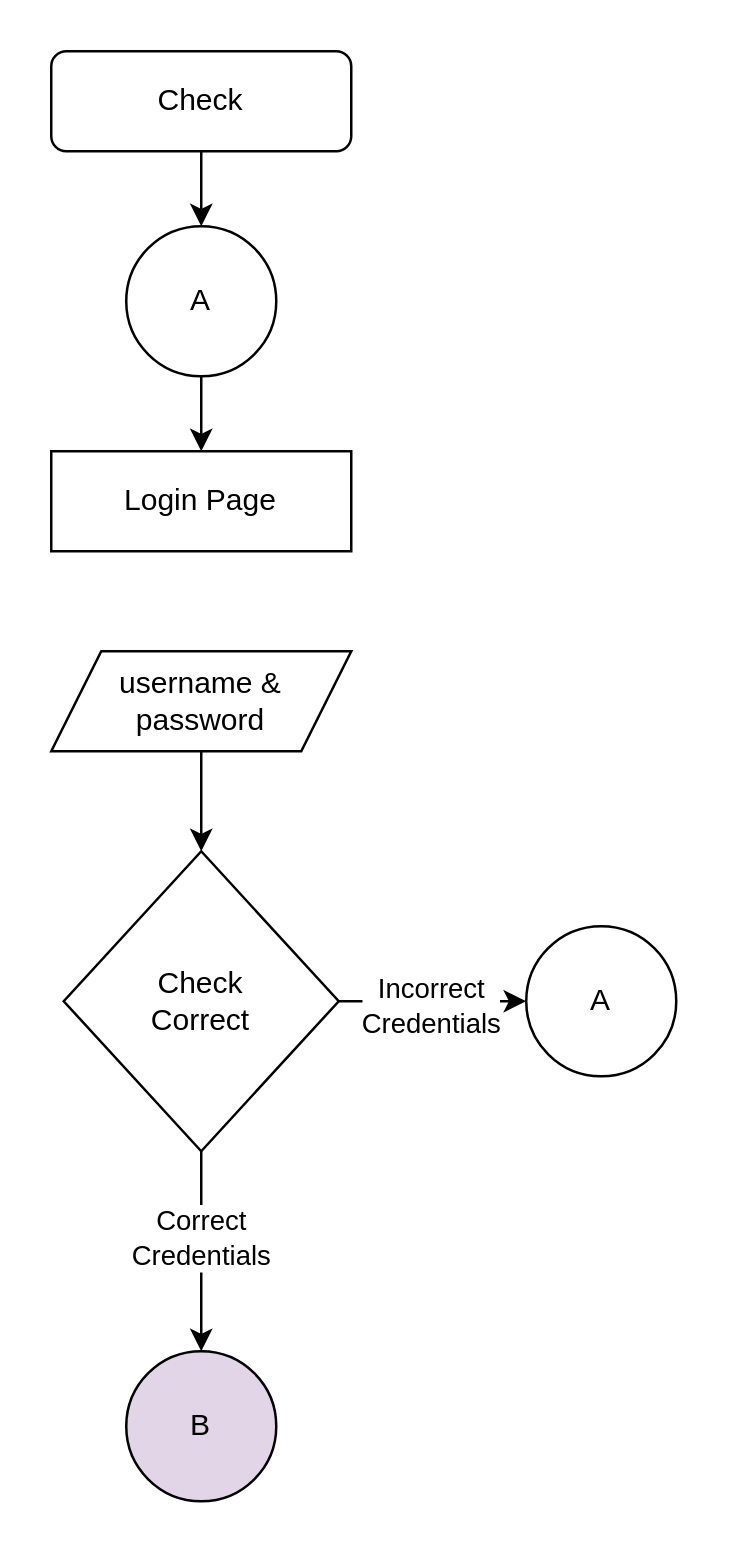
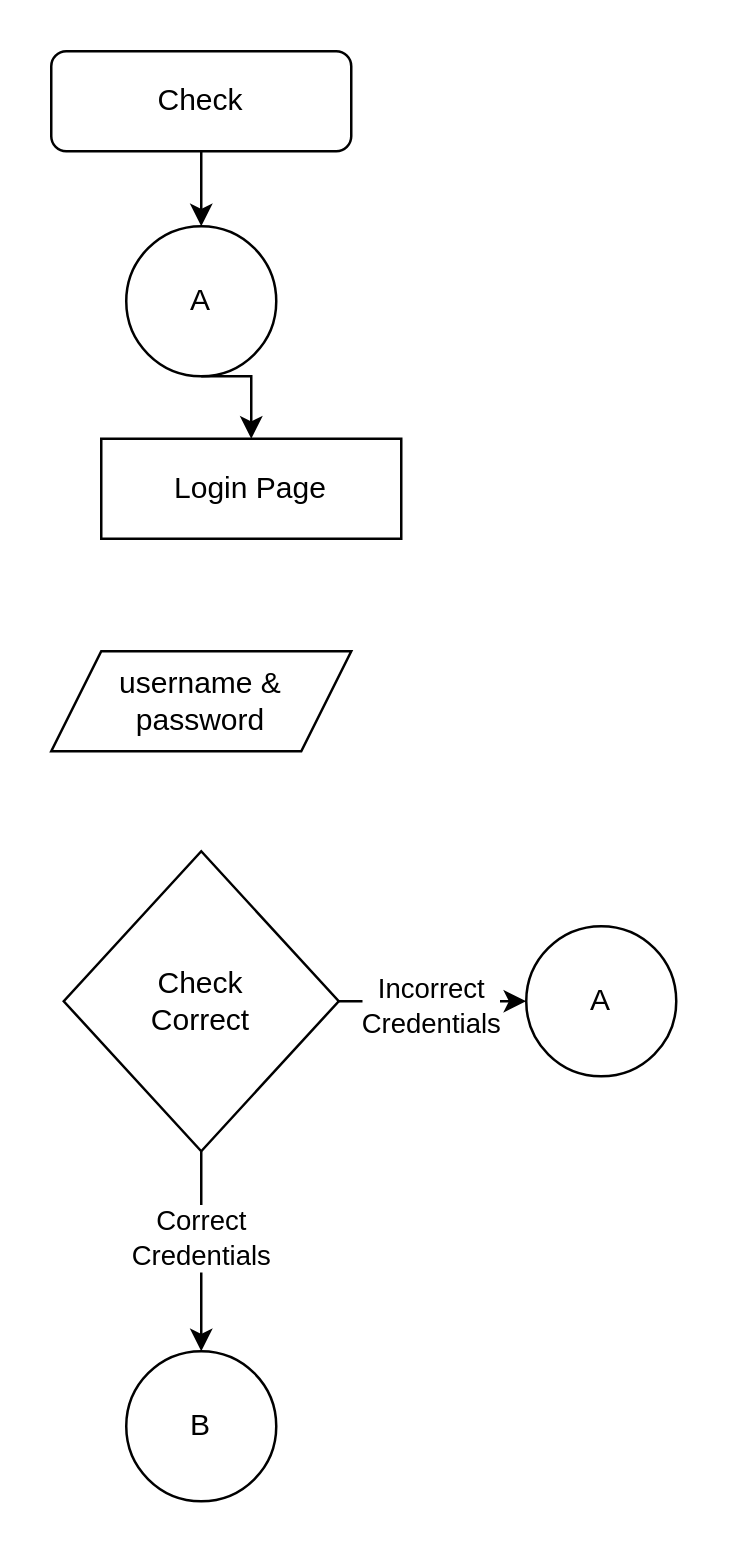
node "Login Page": moved (201, 501) -> (251, 489)
edge "username & password" -> "Check Correct": removed
node "B": fillcolor #e1d5e7 -> #ffffff
